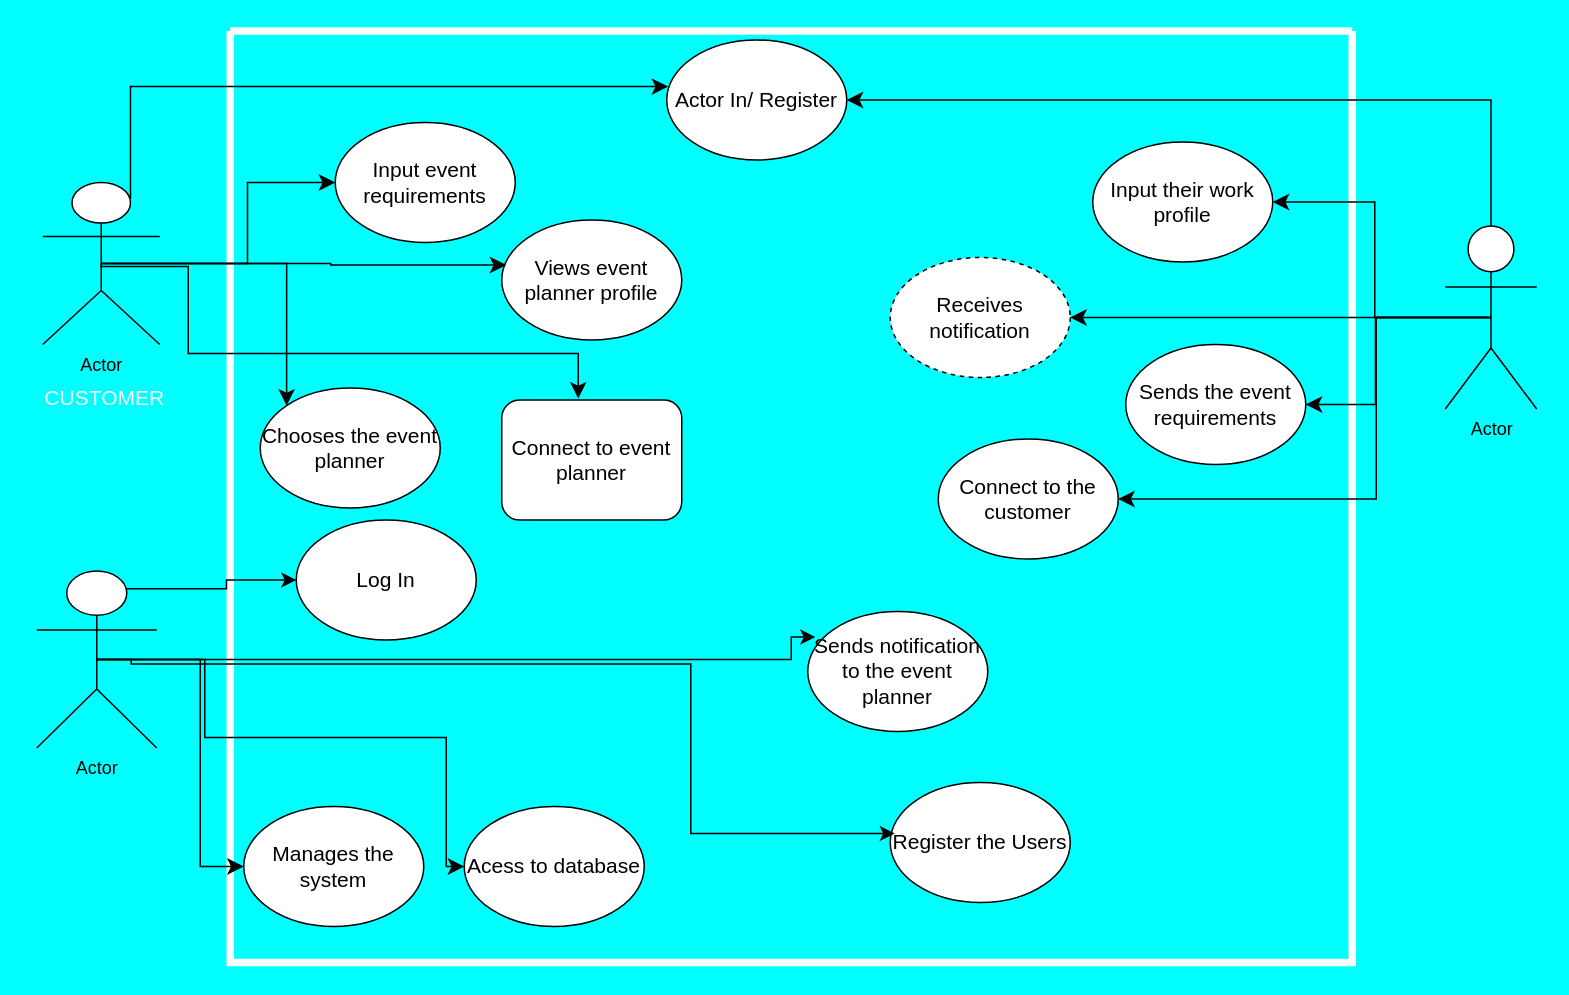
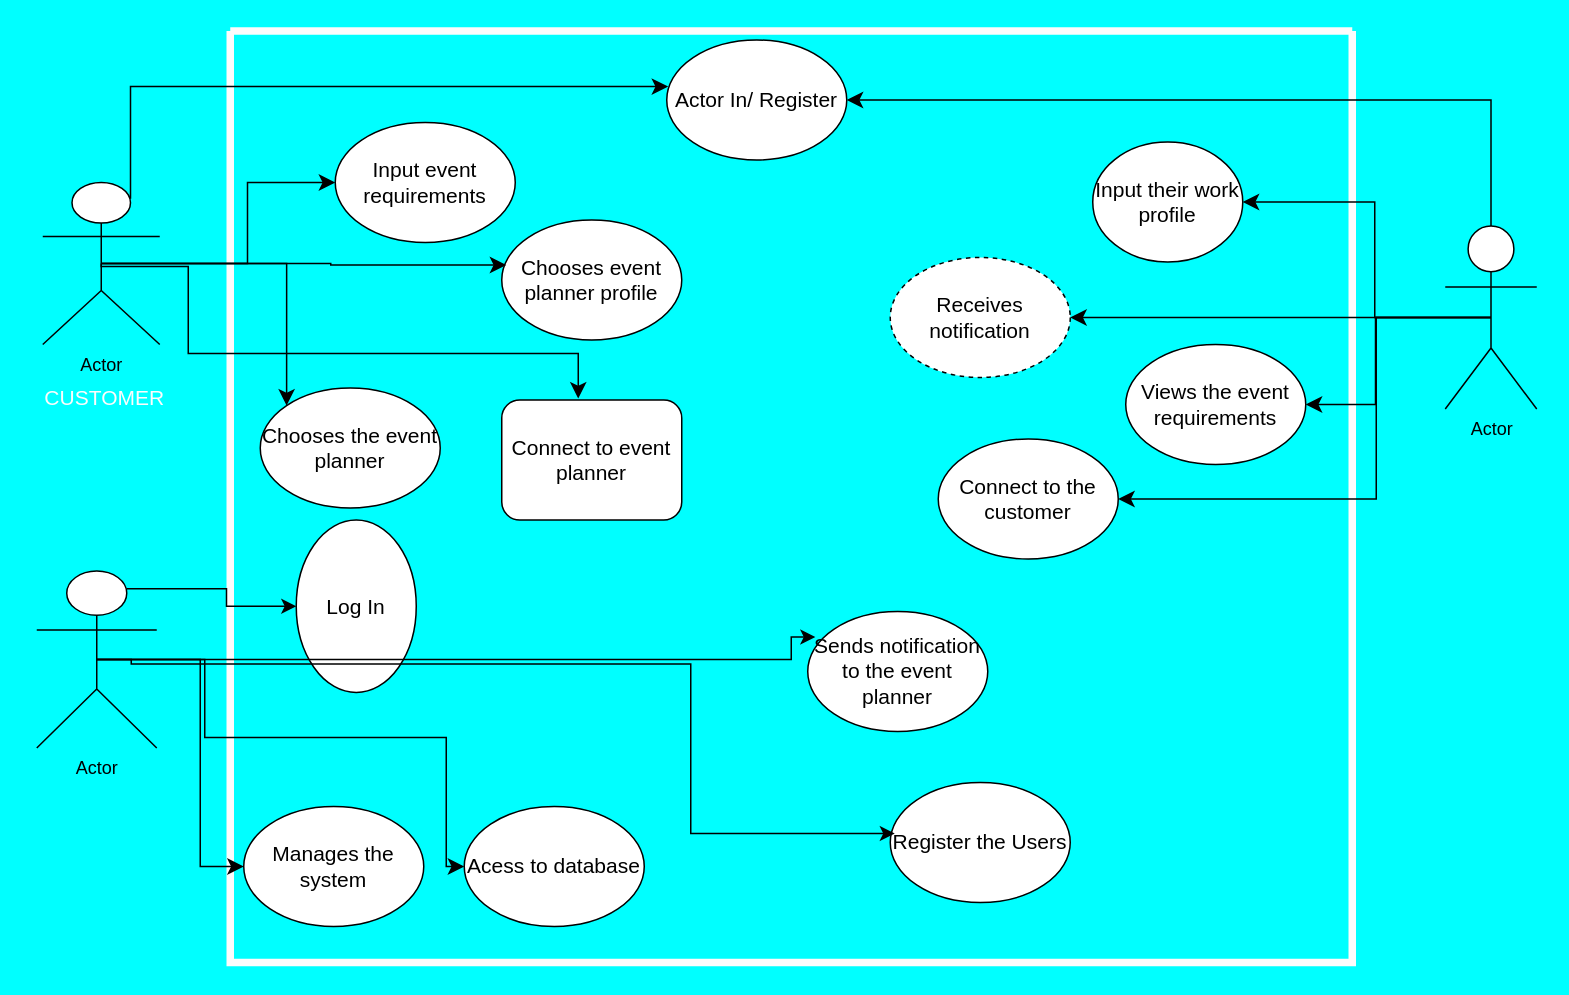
node "Input their work profile": size 180x120 -> 150x120
node "Views event planner profile": label "Views event planner profile" -> "Chooses event planner profile"
node "Sends the event requirements": label "Sends the event requirements" -> "Views the event requirements"
node "Log In": size 180x120 -> 120x173
